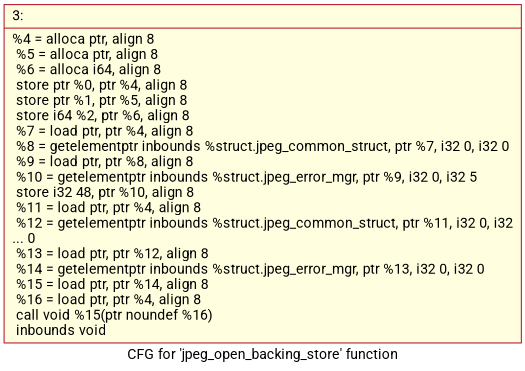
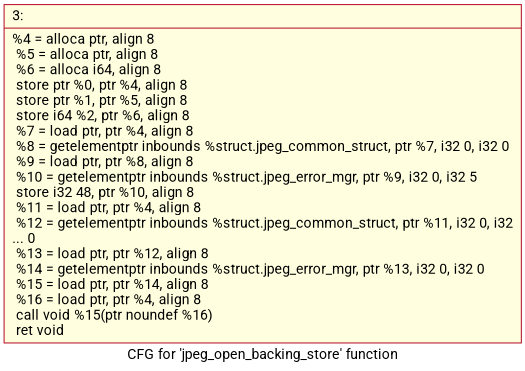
node "3:": text "inbounds void" -> "ret void"
